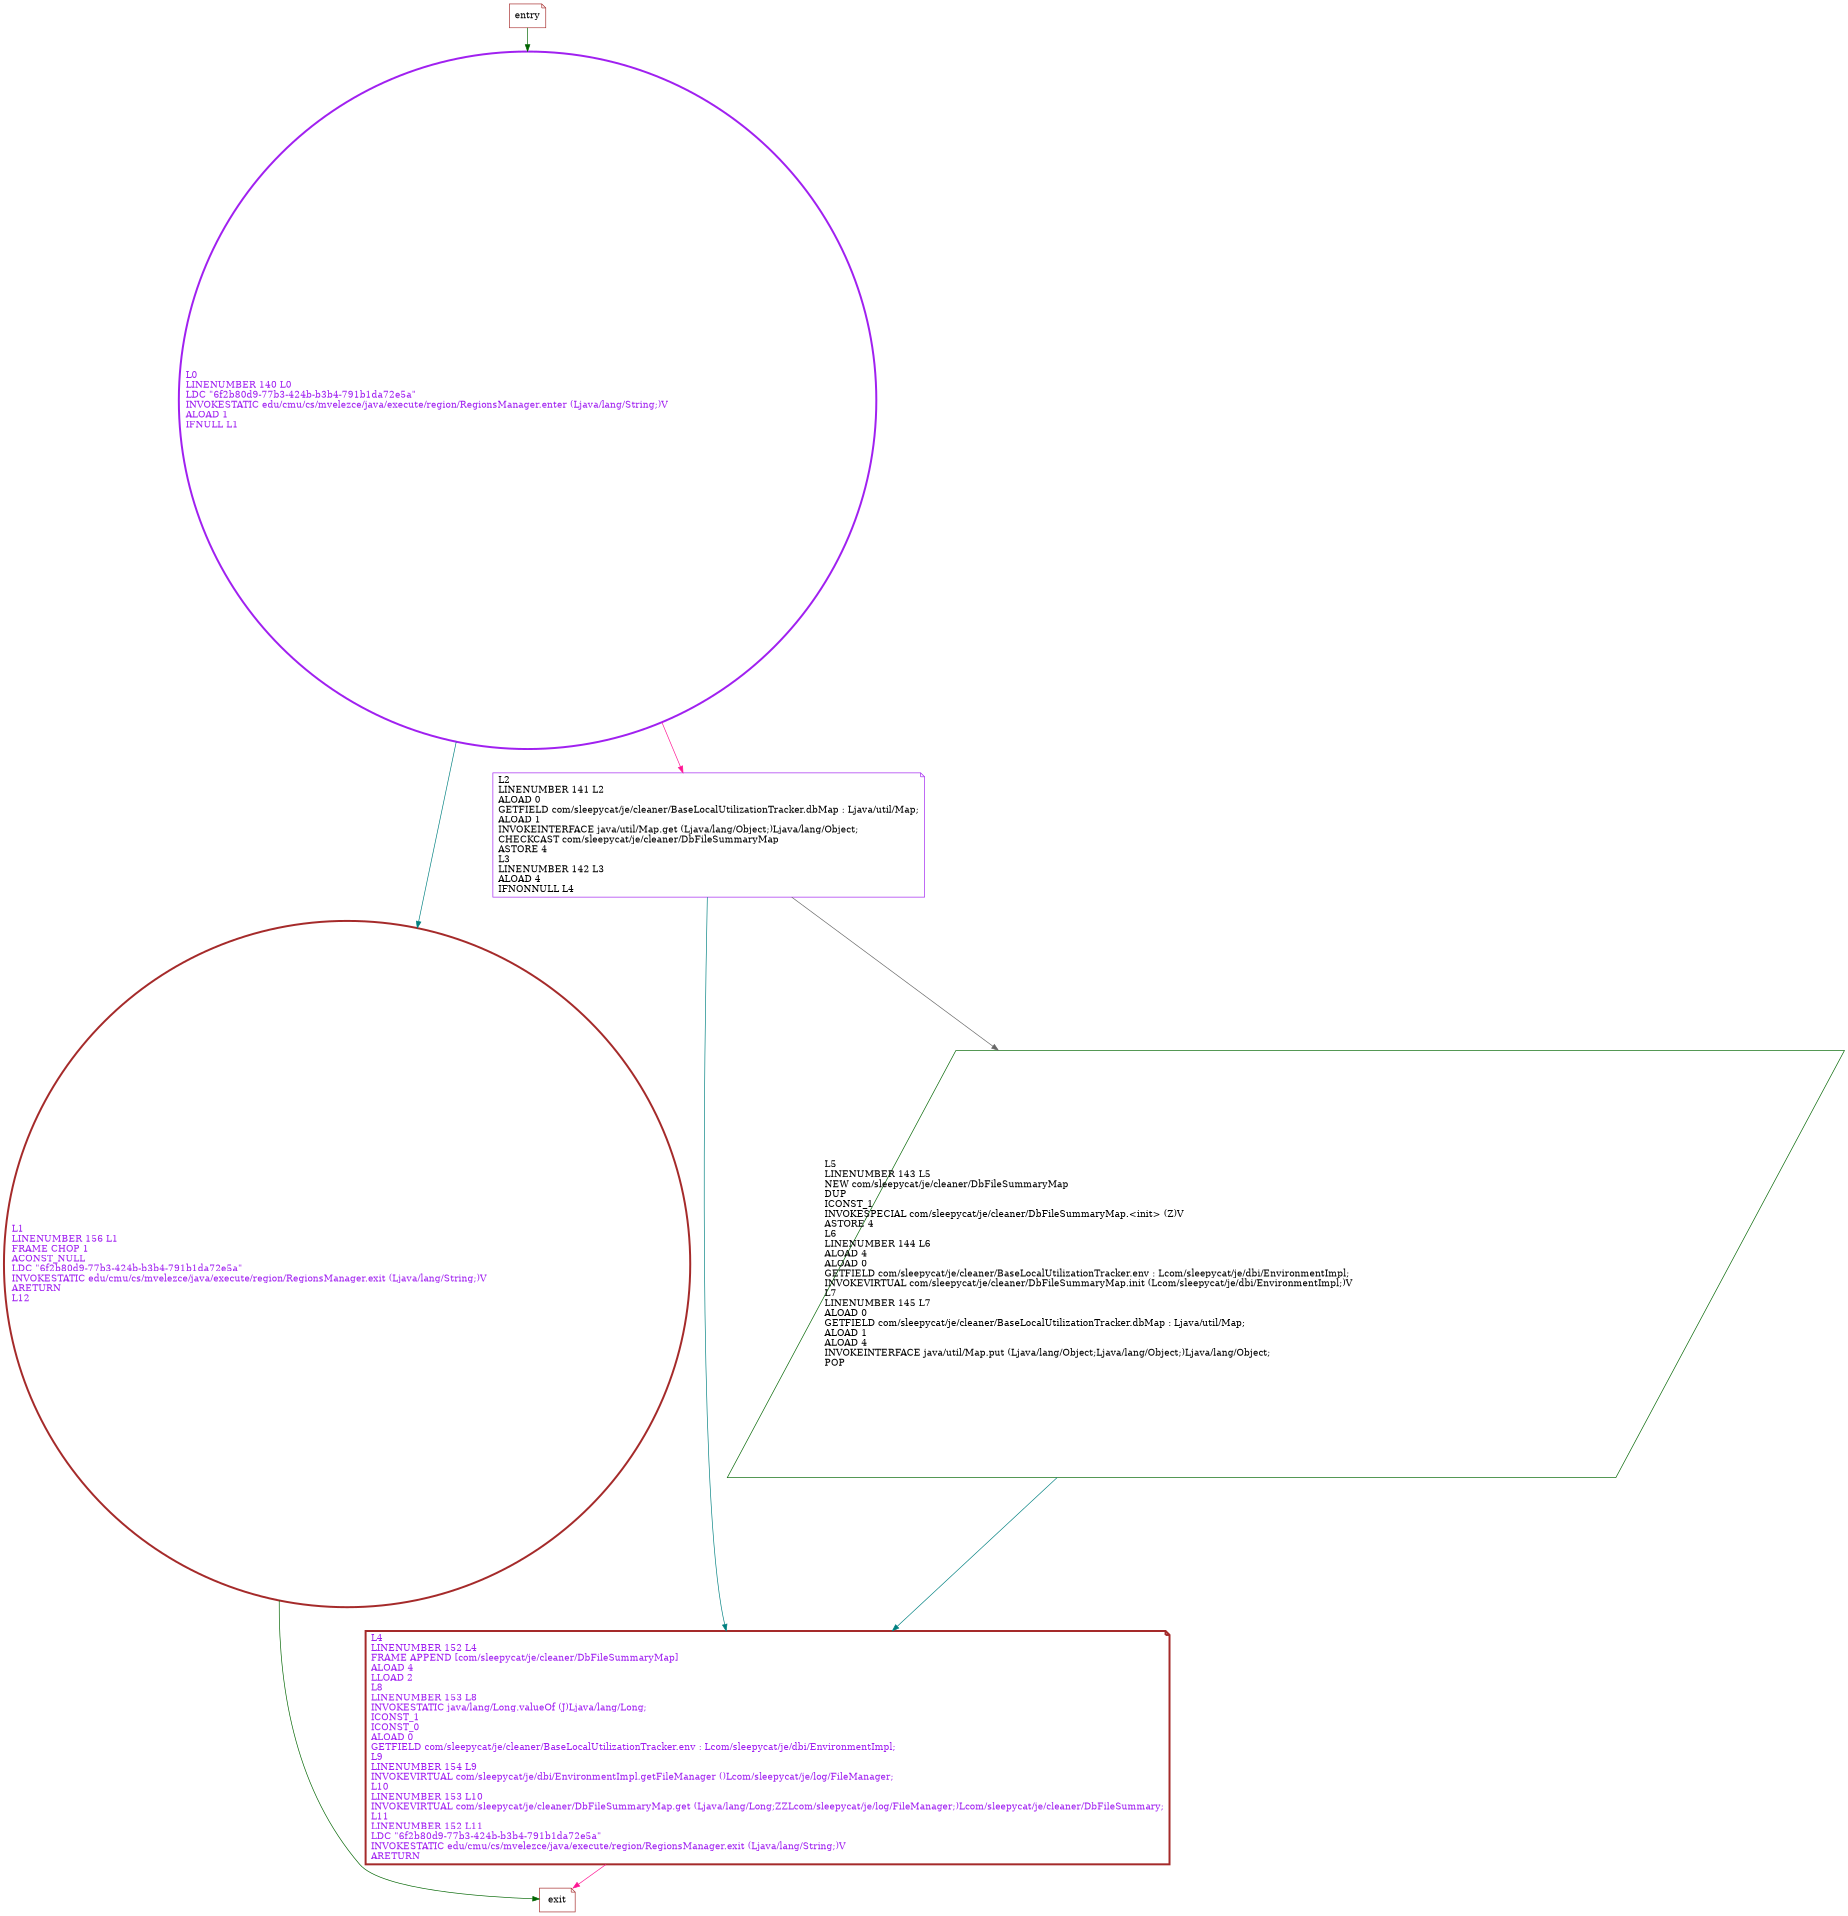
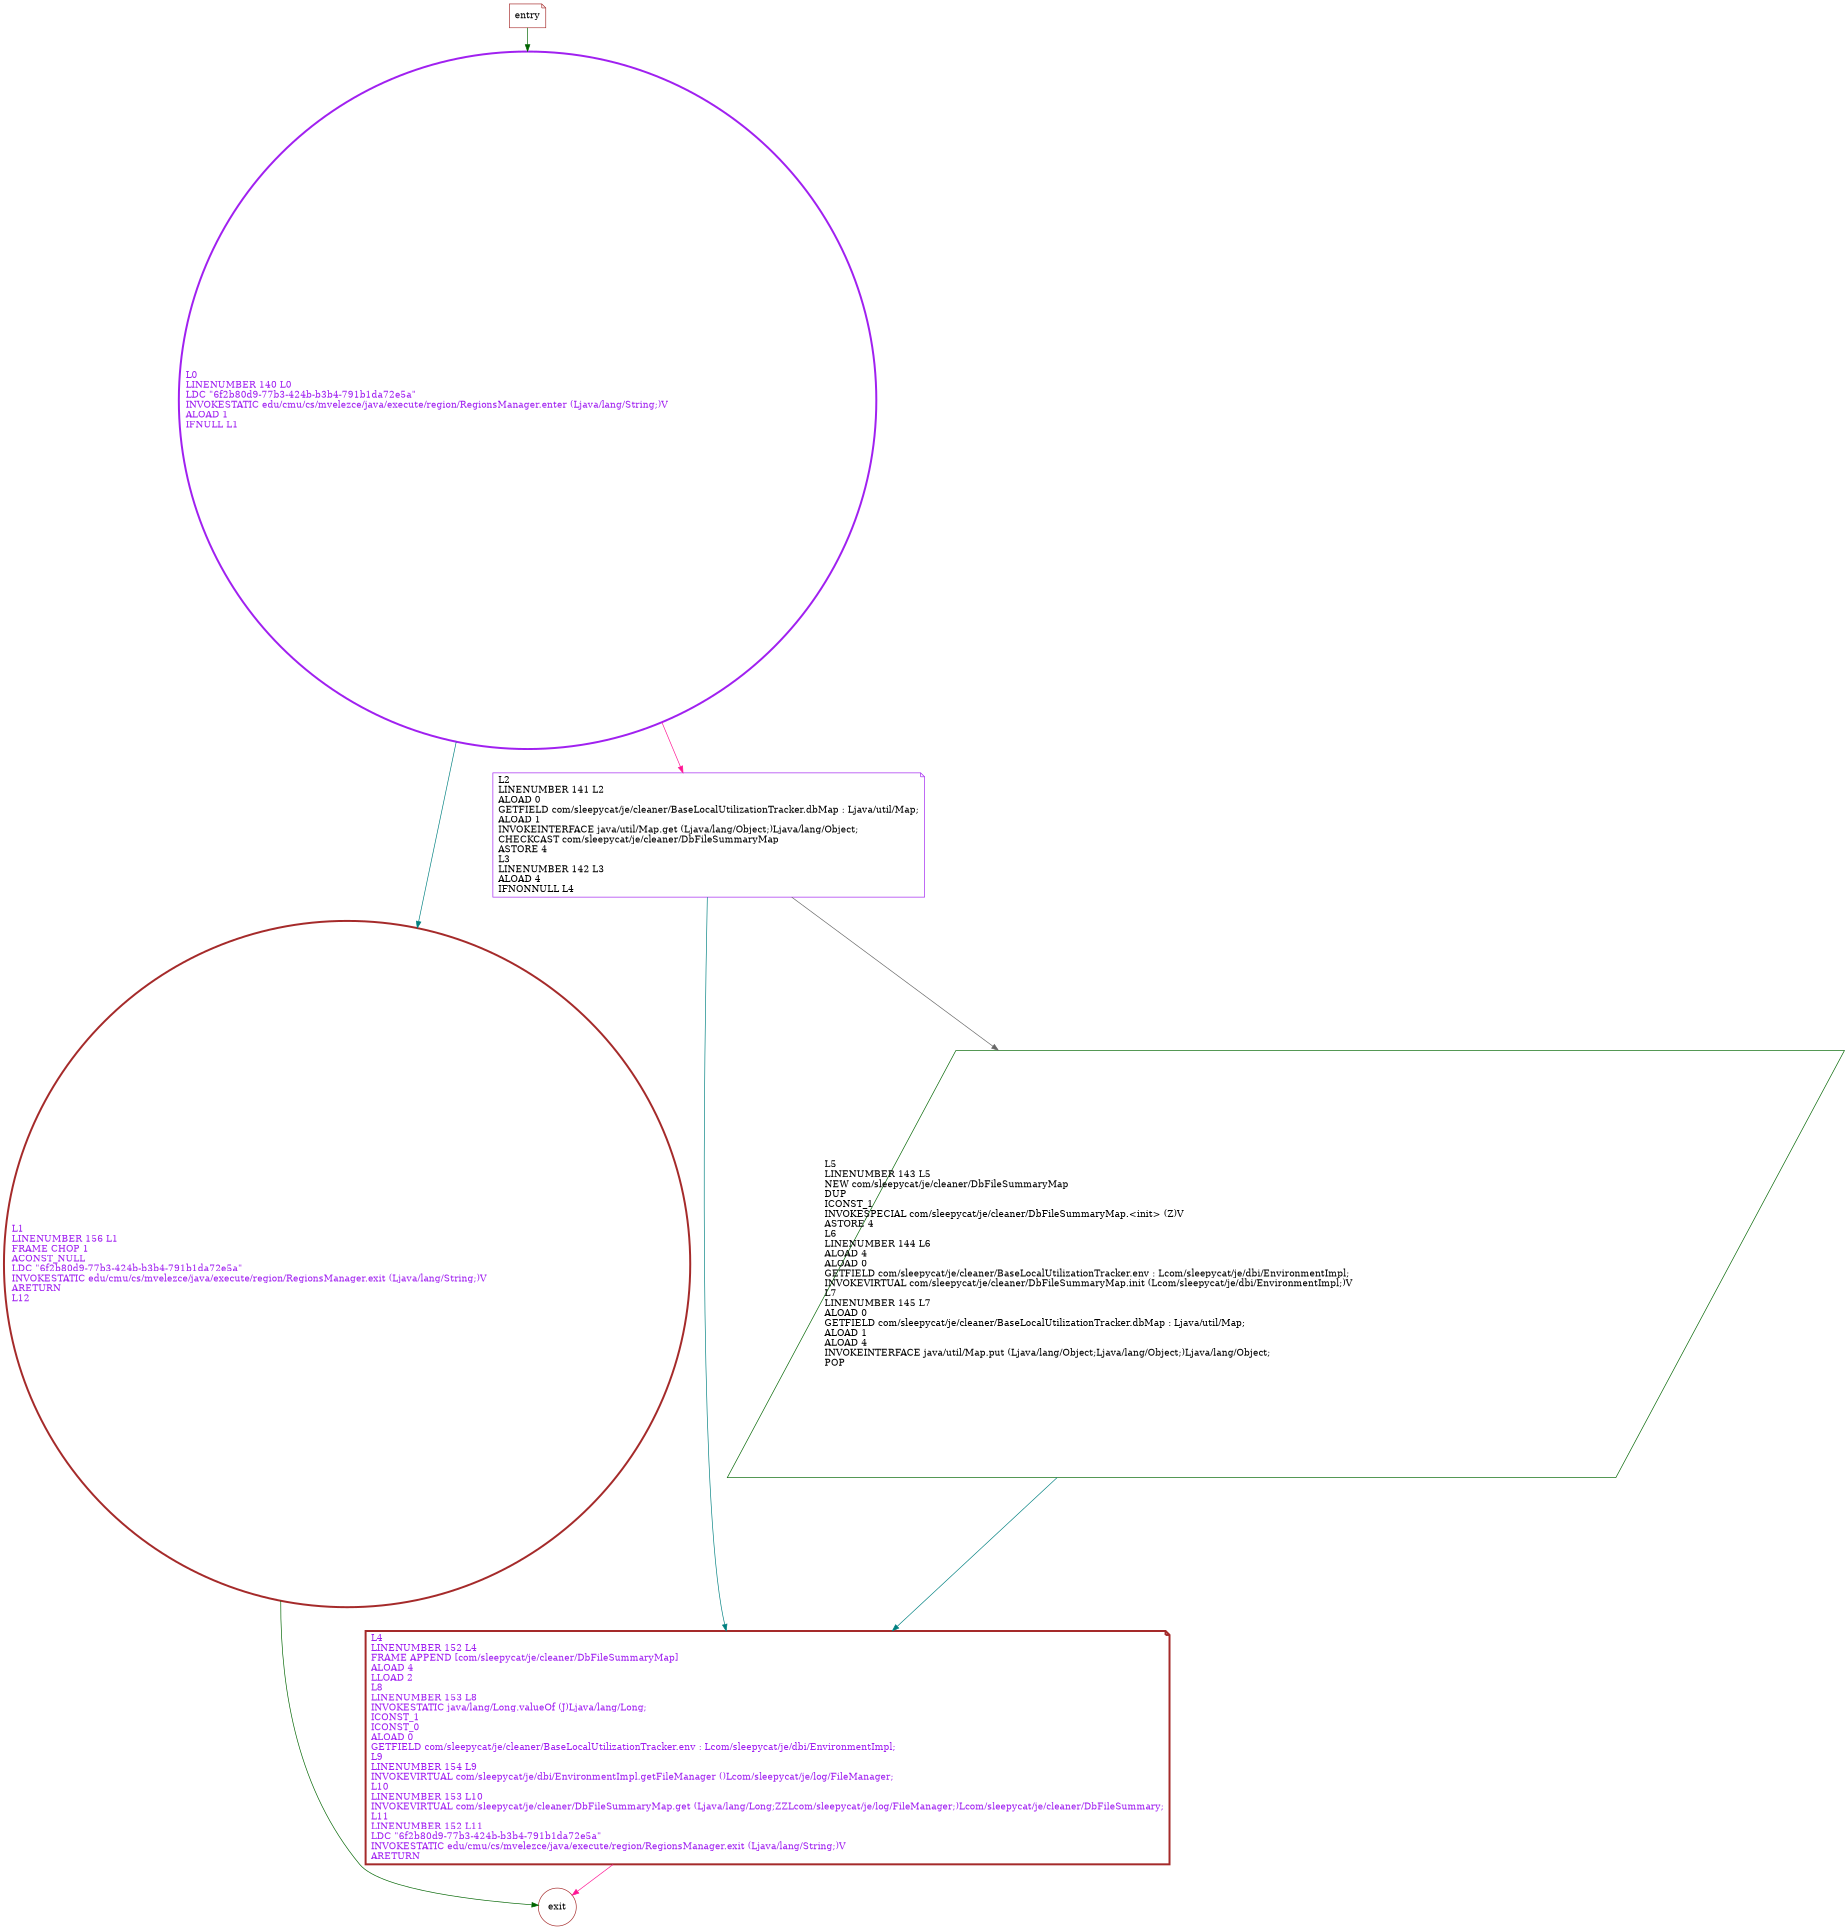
node "exit": shape note -> circle
